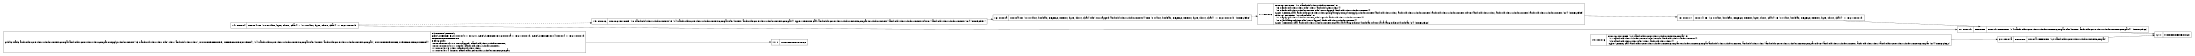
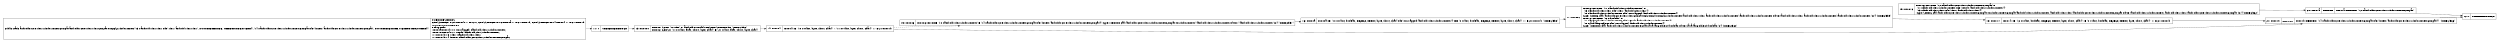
node "13: 0x0000": added
node "12: ?": text "MTH_ENTER_BLOCK" -> "MTH_EXIT_BLOCK"
